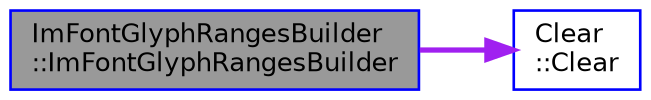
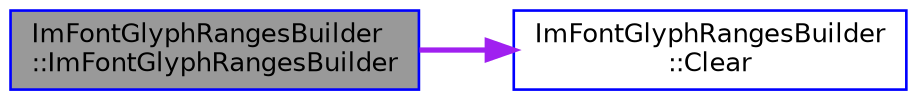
node "Clear ::Clear": label "Clear ::Clear" -> "ImFontGlyphRangesBuilder ::Clear"
